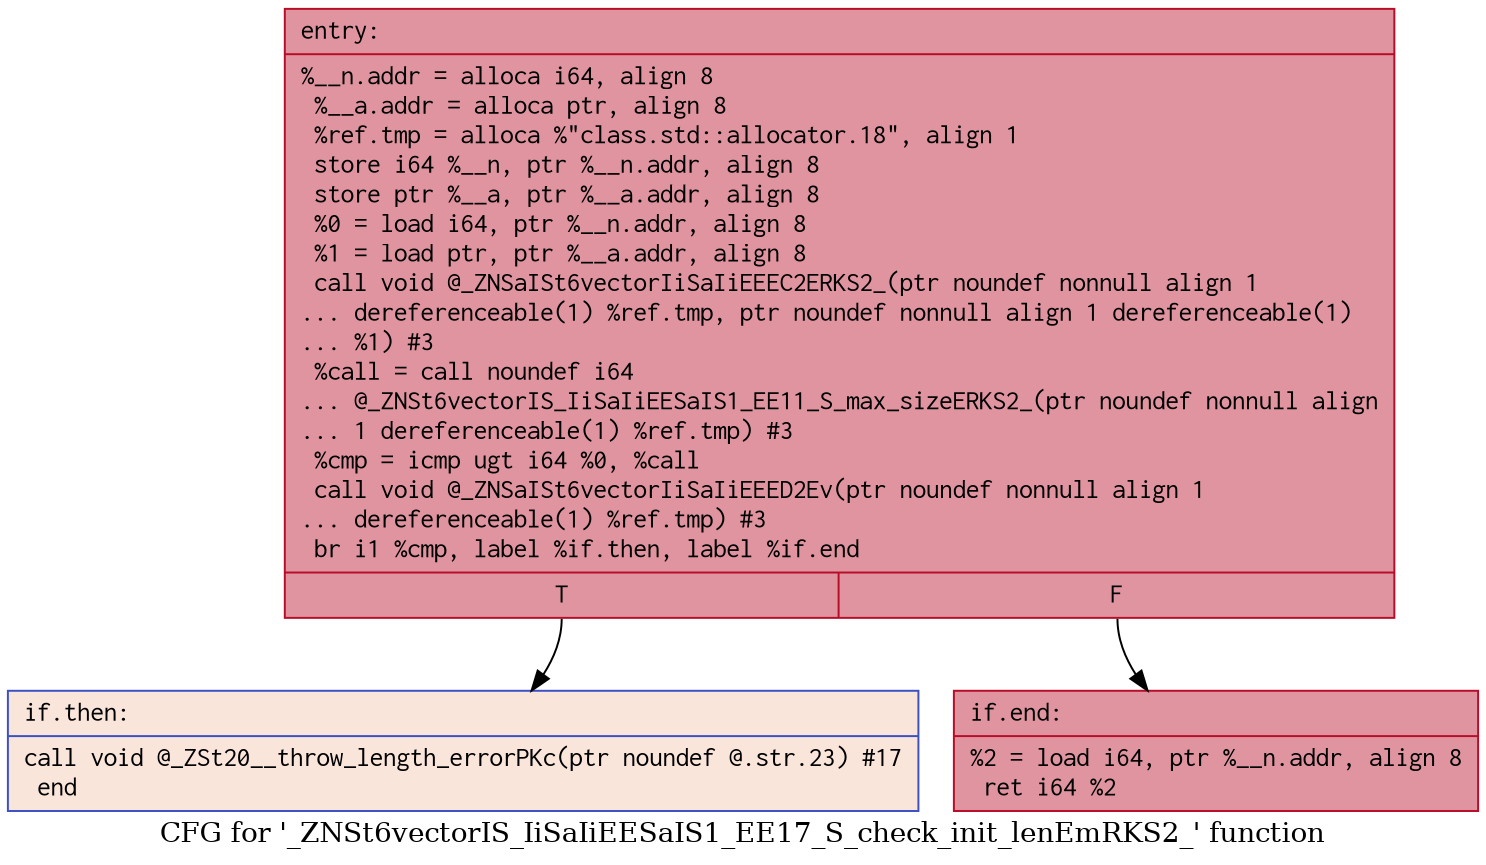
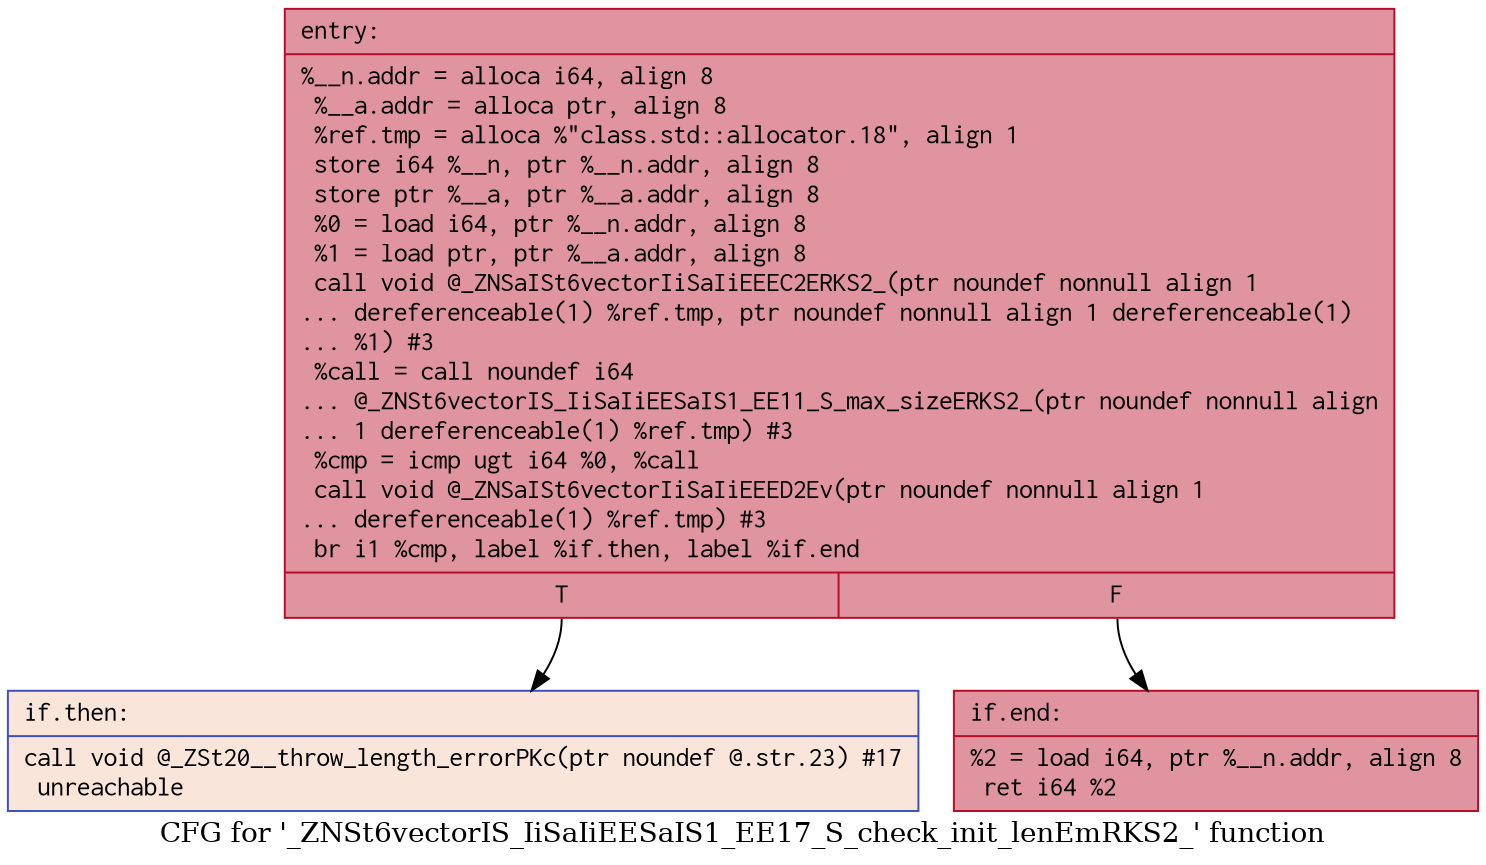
node "if.then:": text "end" -> "unreachable"
